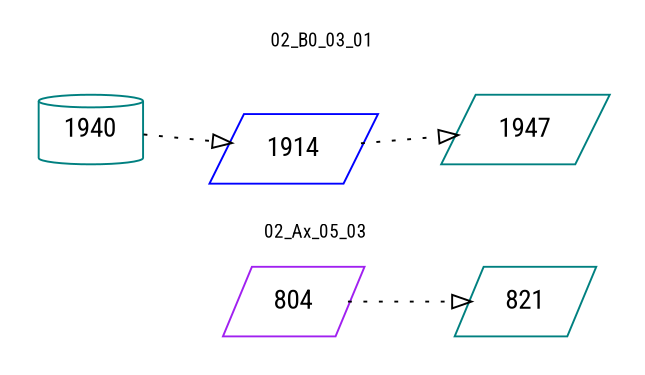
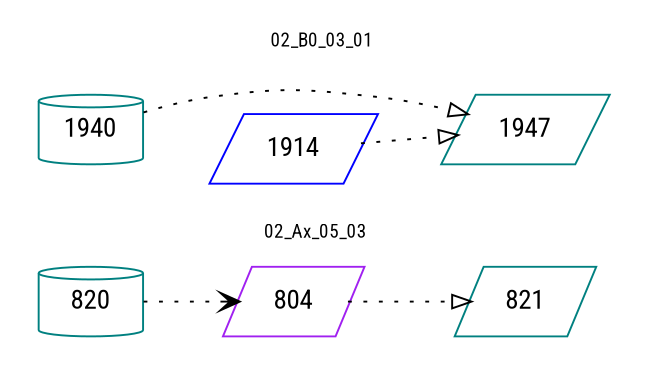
edge "1940" -> "1914": now "1940" -> "1947"
node "820": added
